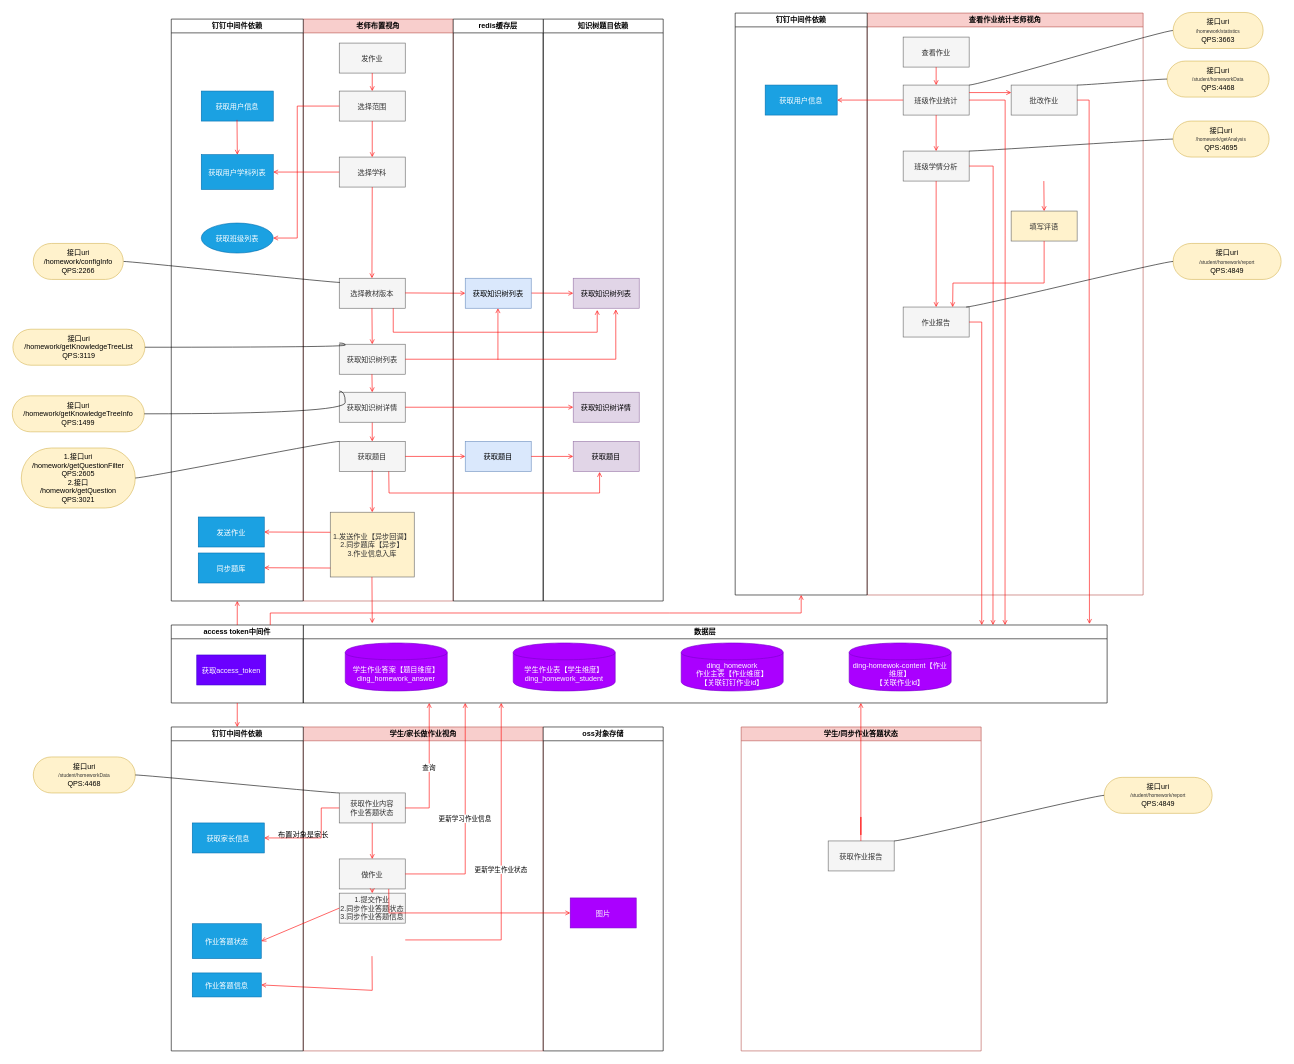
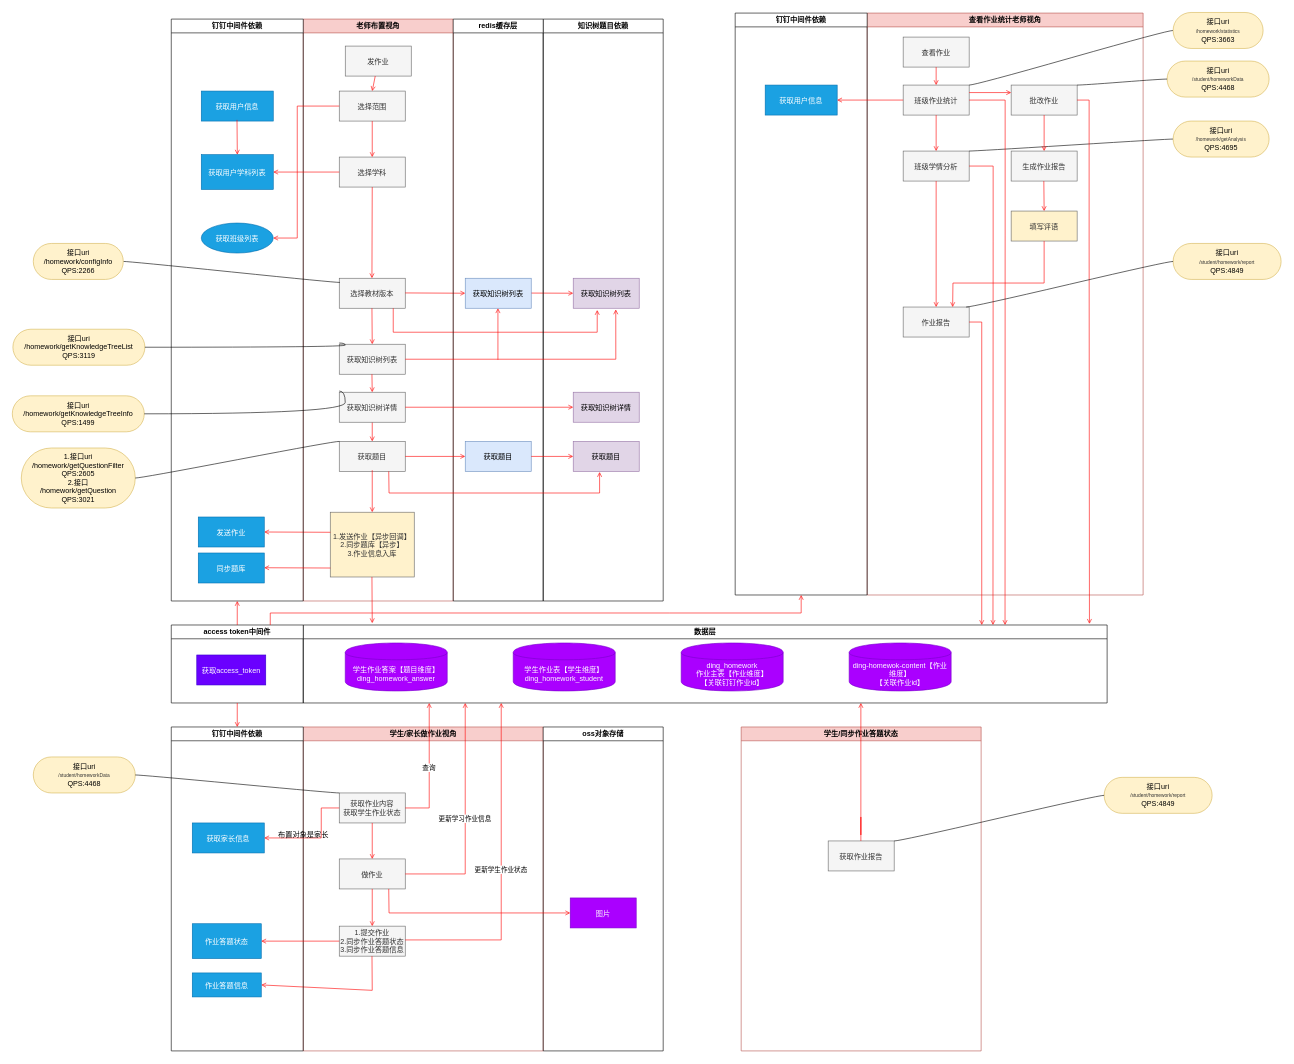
node "发作业": moved (372, 58) -> (378, 61)
edge "批改作业" -> "生成作业报告": added
node "生成作业报告": added
node "获取作业内容 作业答题状态": label "获取作业内容 作业答题状态" -> "获取作业内容 获取学生作业状态"
node "1.提交作业 2.同步作业答题状态 3.同步作业答题信息": moved (372, 908) -> (372, 941)
